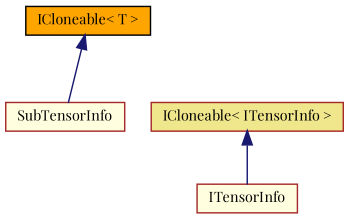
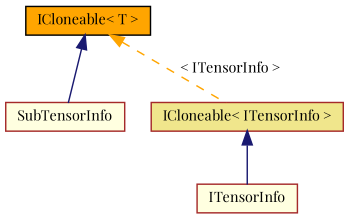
edge "ICloneable< ITensorInfo >" -> "ICloneable< T >": added, label "< ITensorInfo >"
